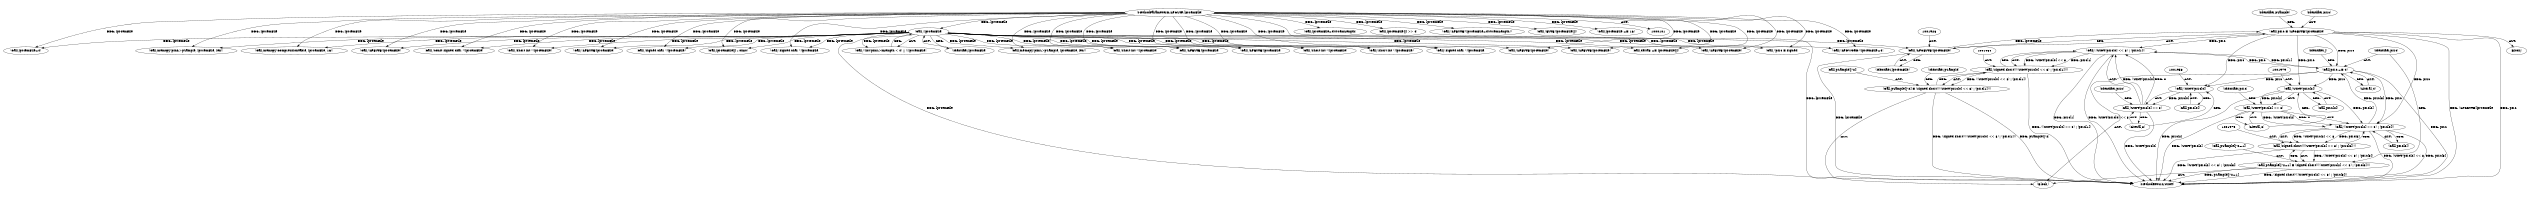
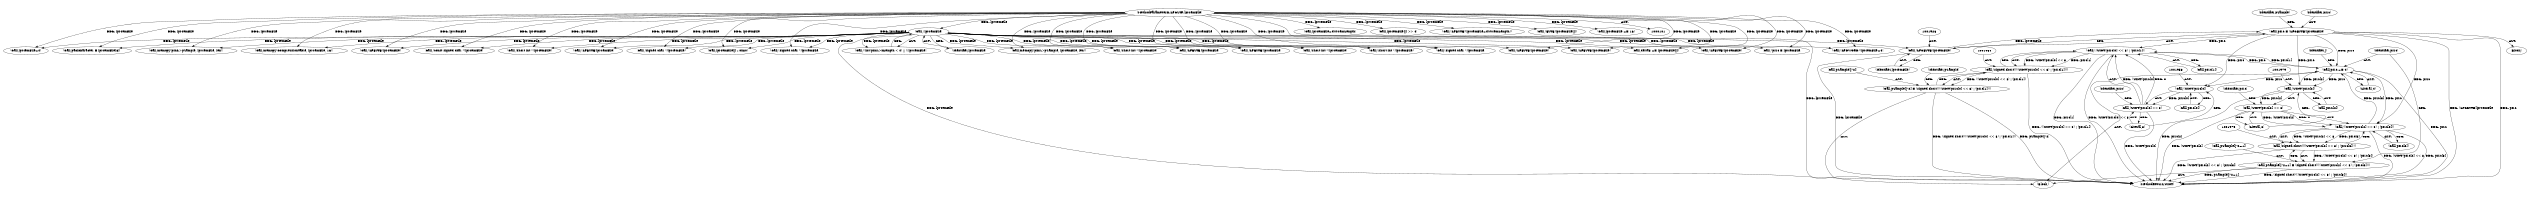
node "(Call,packcharacter = lpMemFile[8])": added
node "(Call,*psrc = signed)": label "(Call,*psrc = signed)" -> "(Call,*psrc = lpMemFile)"
node "(Call,psrc[1])": added
edge "(Call,(UINT)psrc[2])" -> "(Call,((UINT)psrc[2] << 8) | (psrc[3]))": now "(Call,(UINT)psrc[2])" -> "(Call,psrc += 4)"
